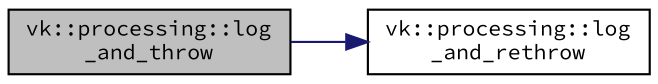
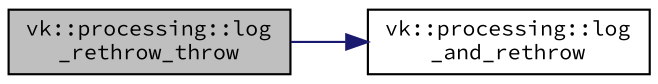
node "vk::processing::log _and_throw": label "vk::processing::log _and_throw" -> "vk::processing::log _rethrow_throw"
